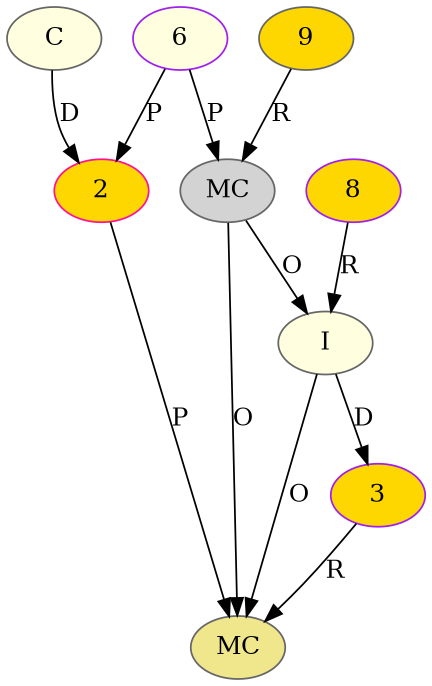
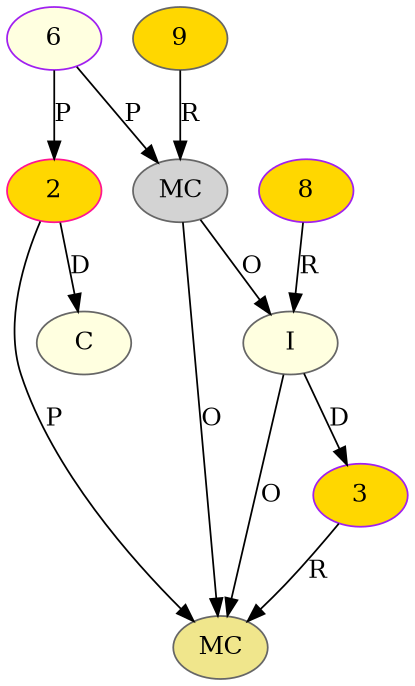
edge "C" -> "2": reversed
